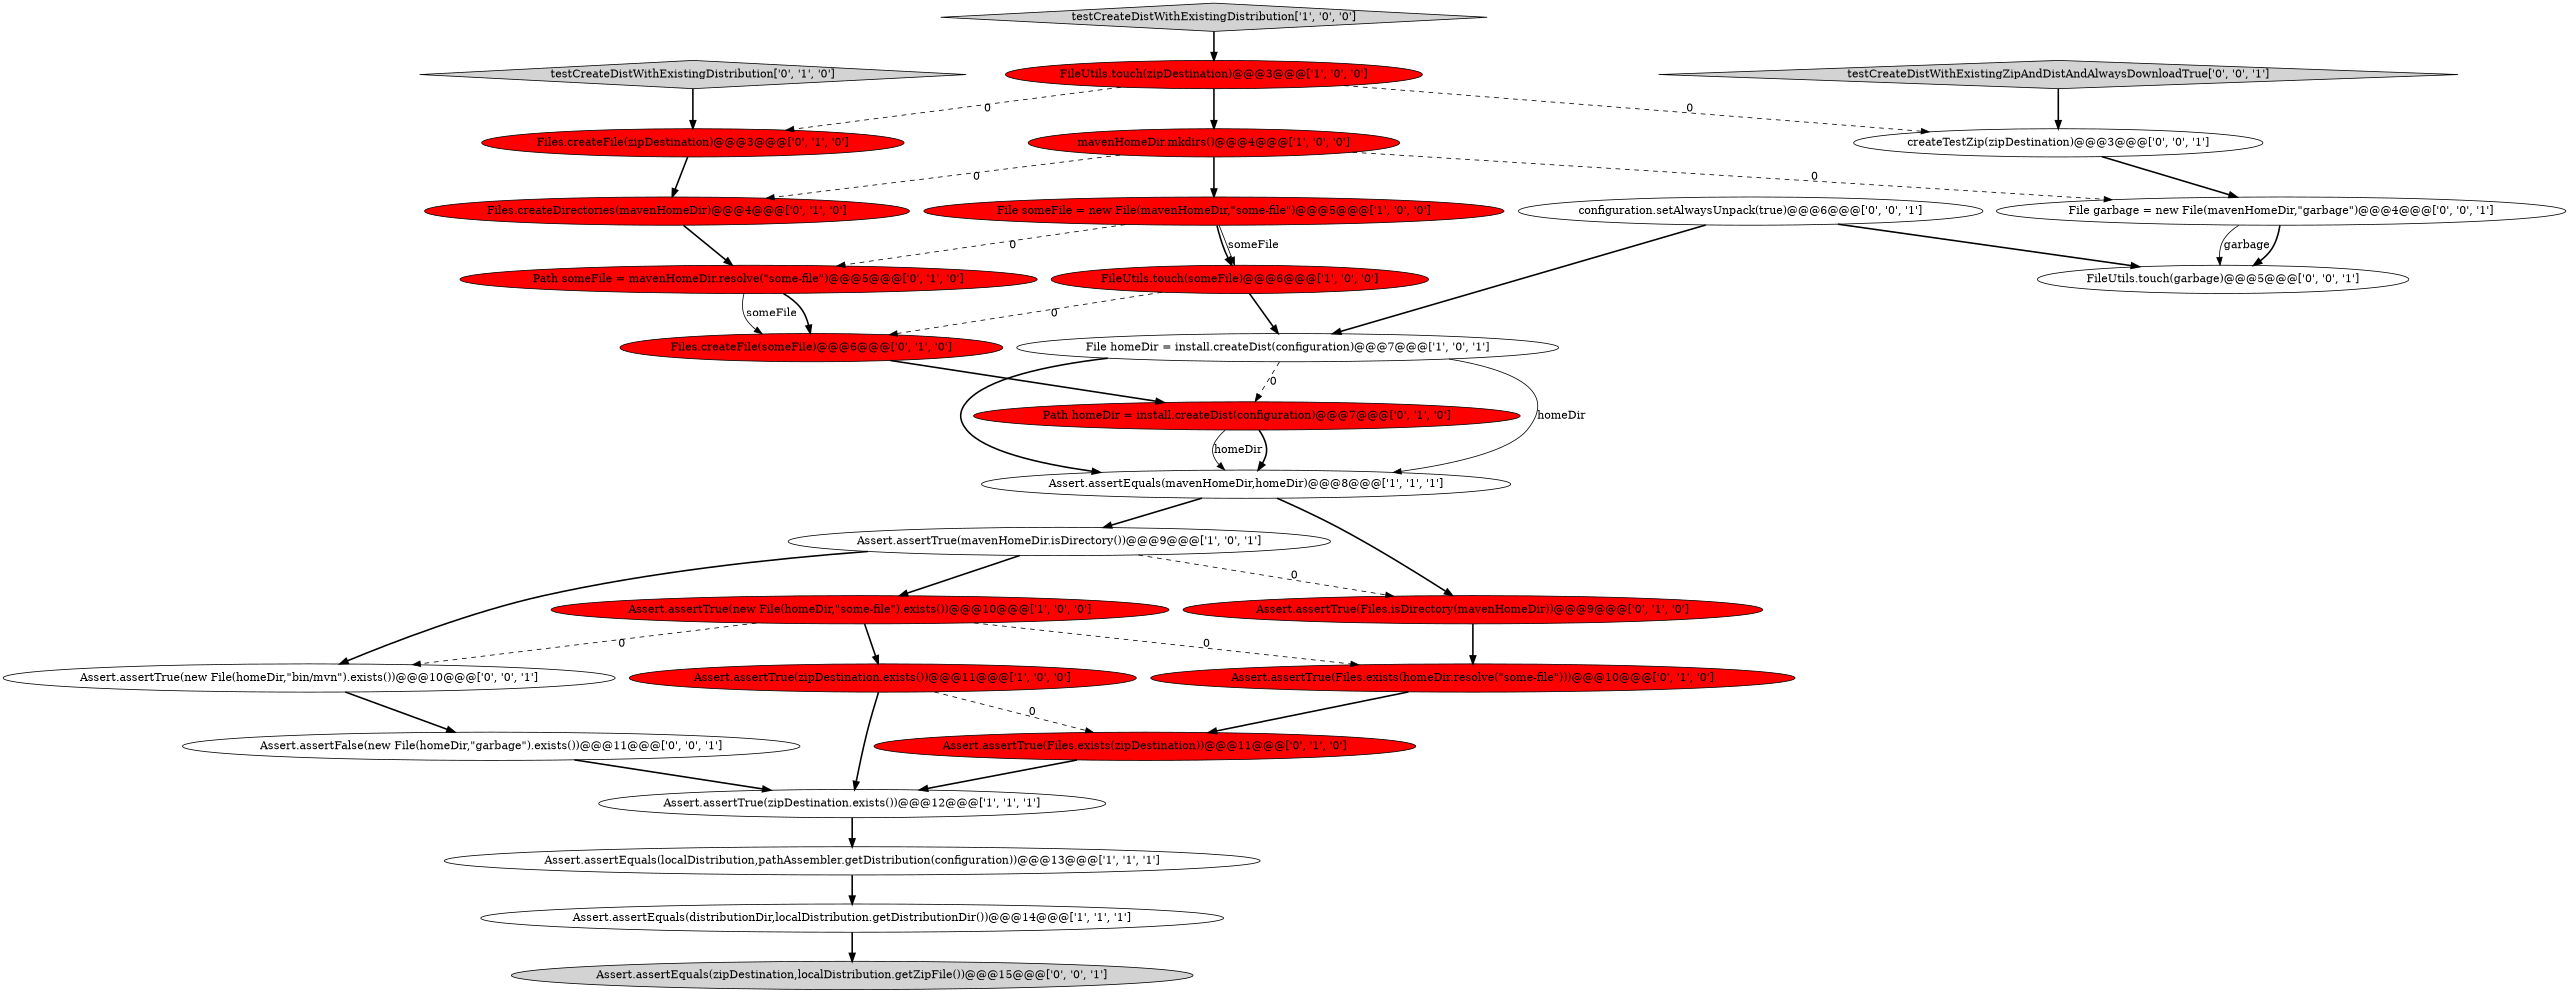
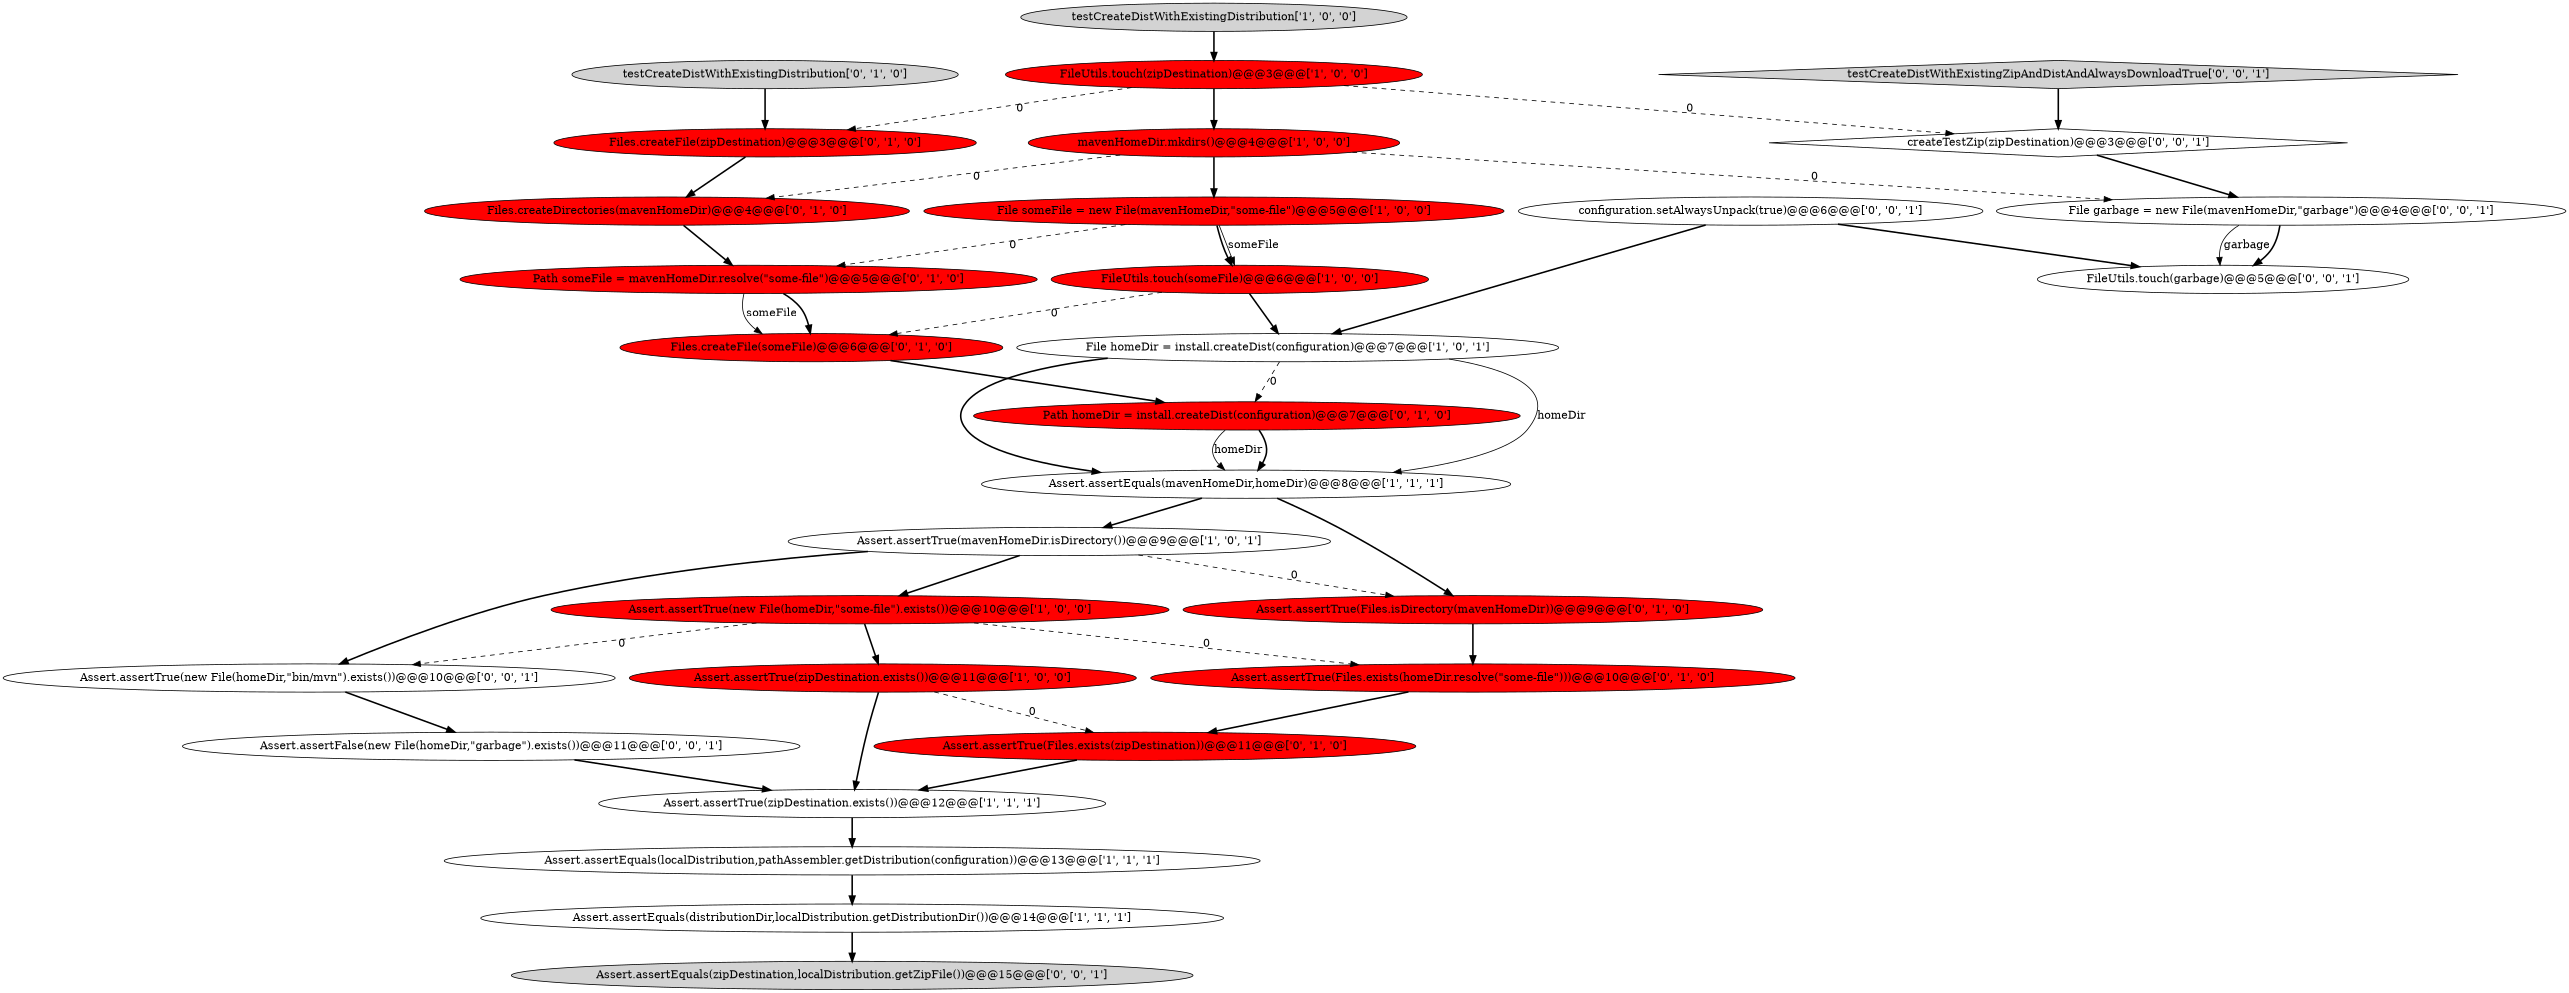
node "testCreateDistWithExistingDistribution['1', '0', '0']": shape diamond -> ellipse
node "testCreateDistWithExistingDistribution['0', '1', '0']": shape diamond -> ellipse
node "createTestZip(zipDestination)@@@3@@@['0', '0', '1']": shape ellipse -> diamond
